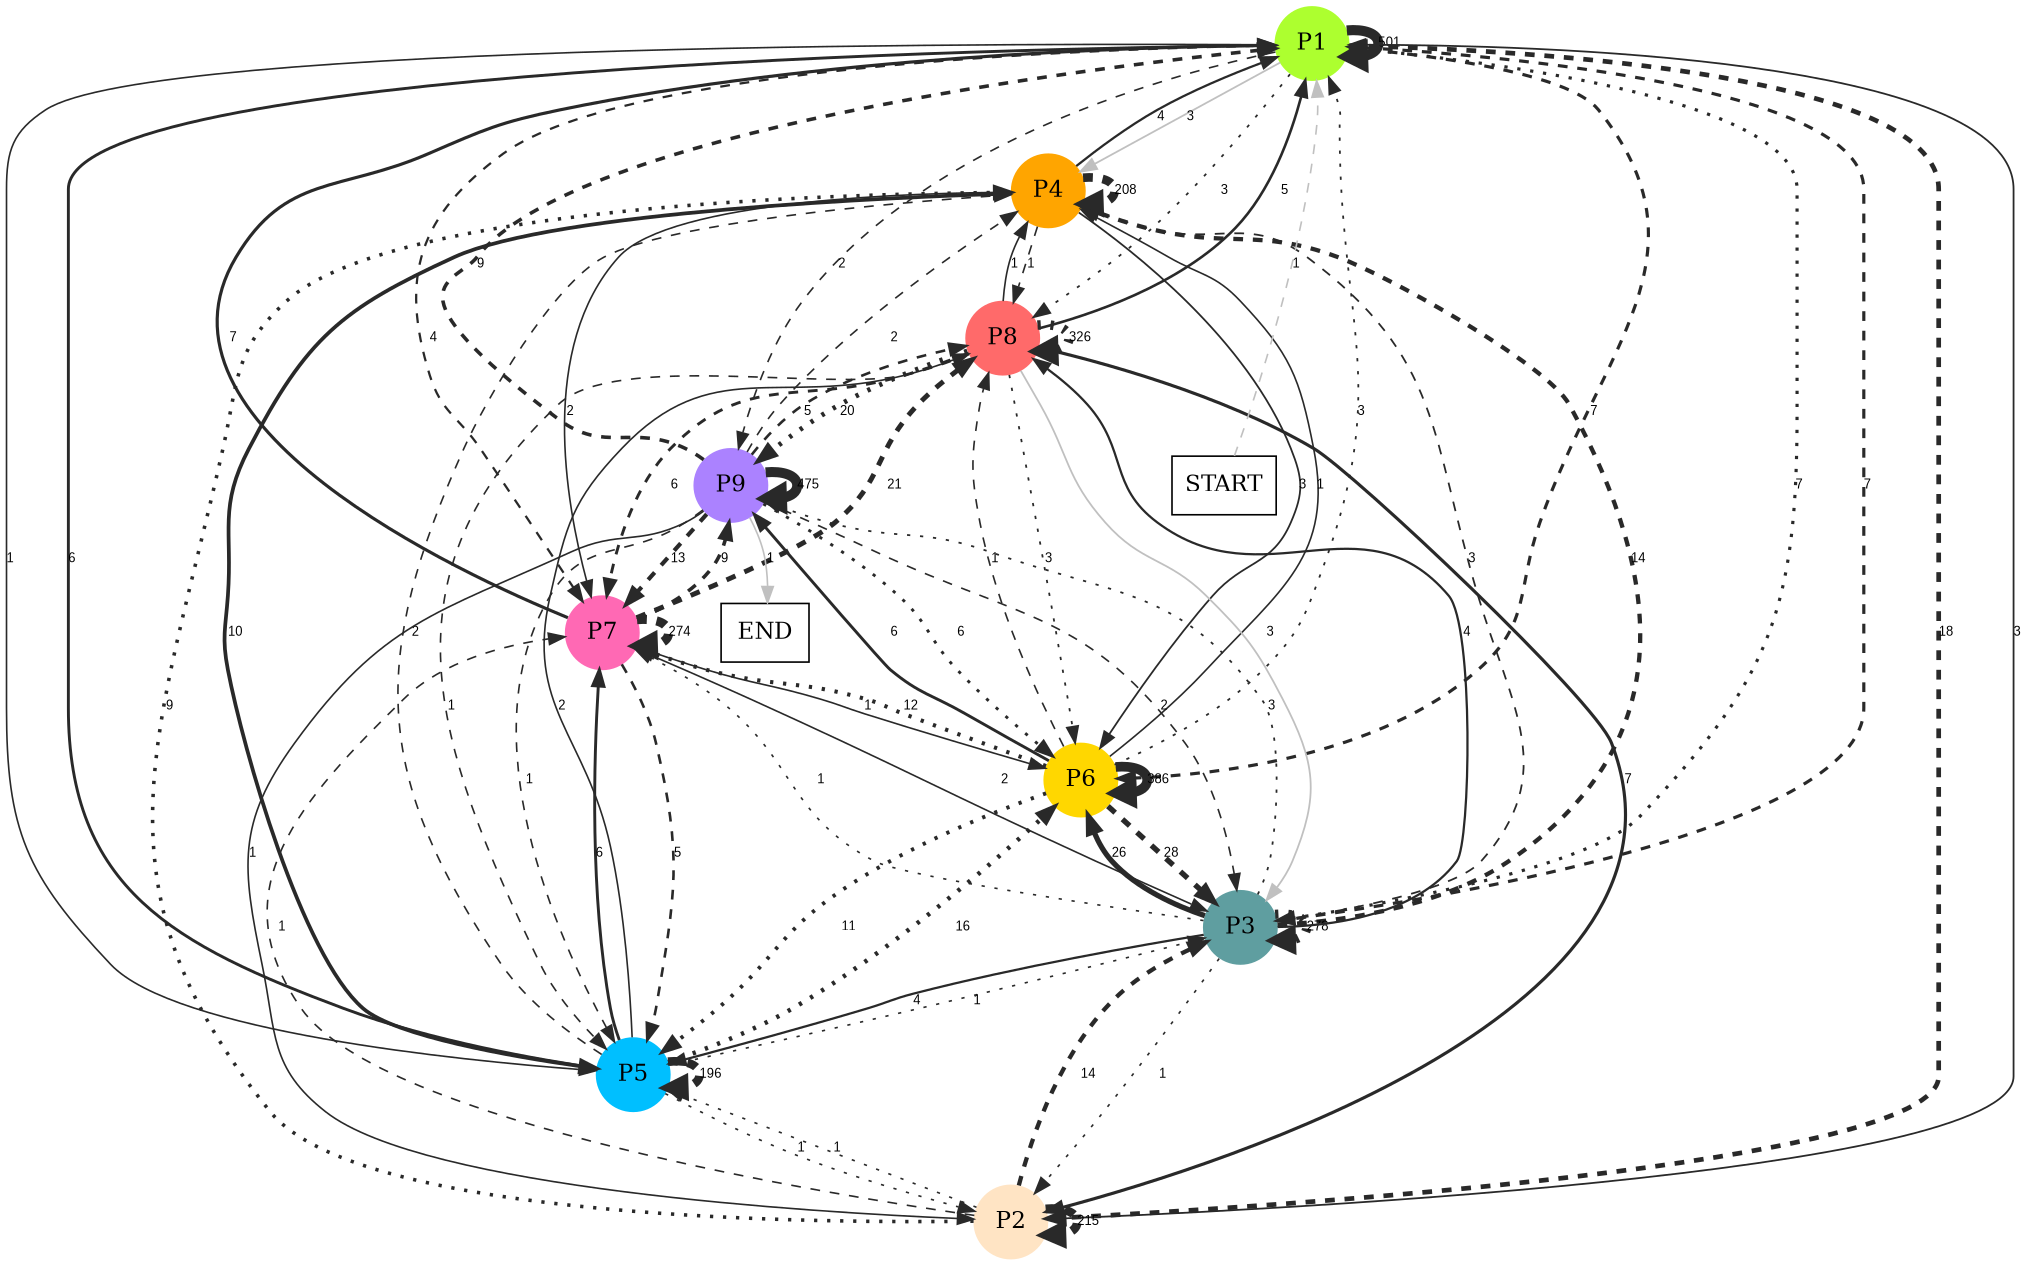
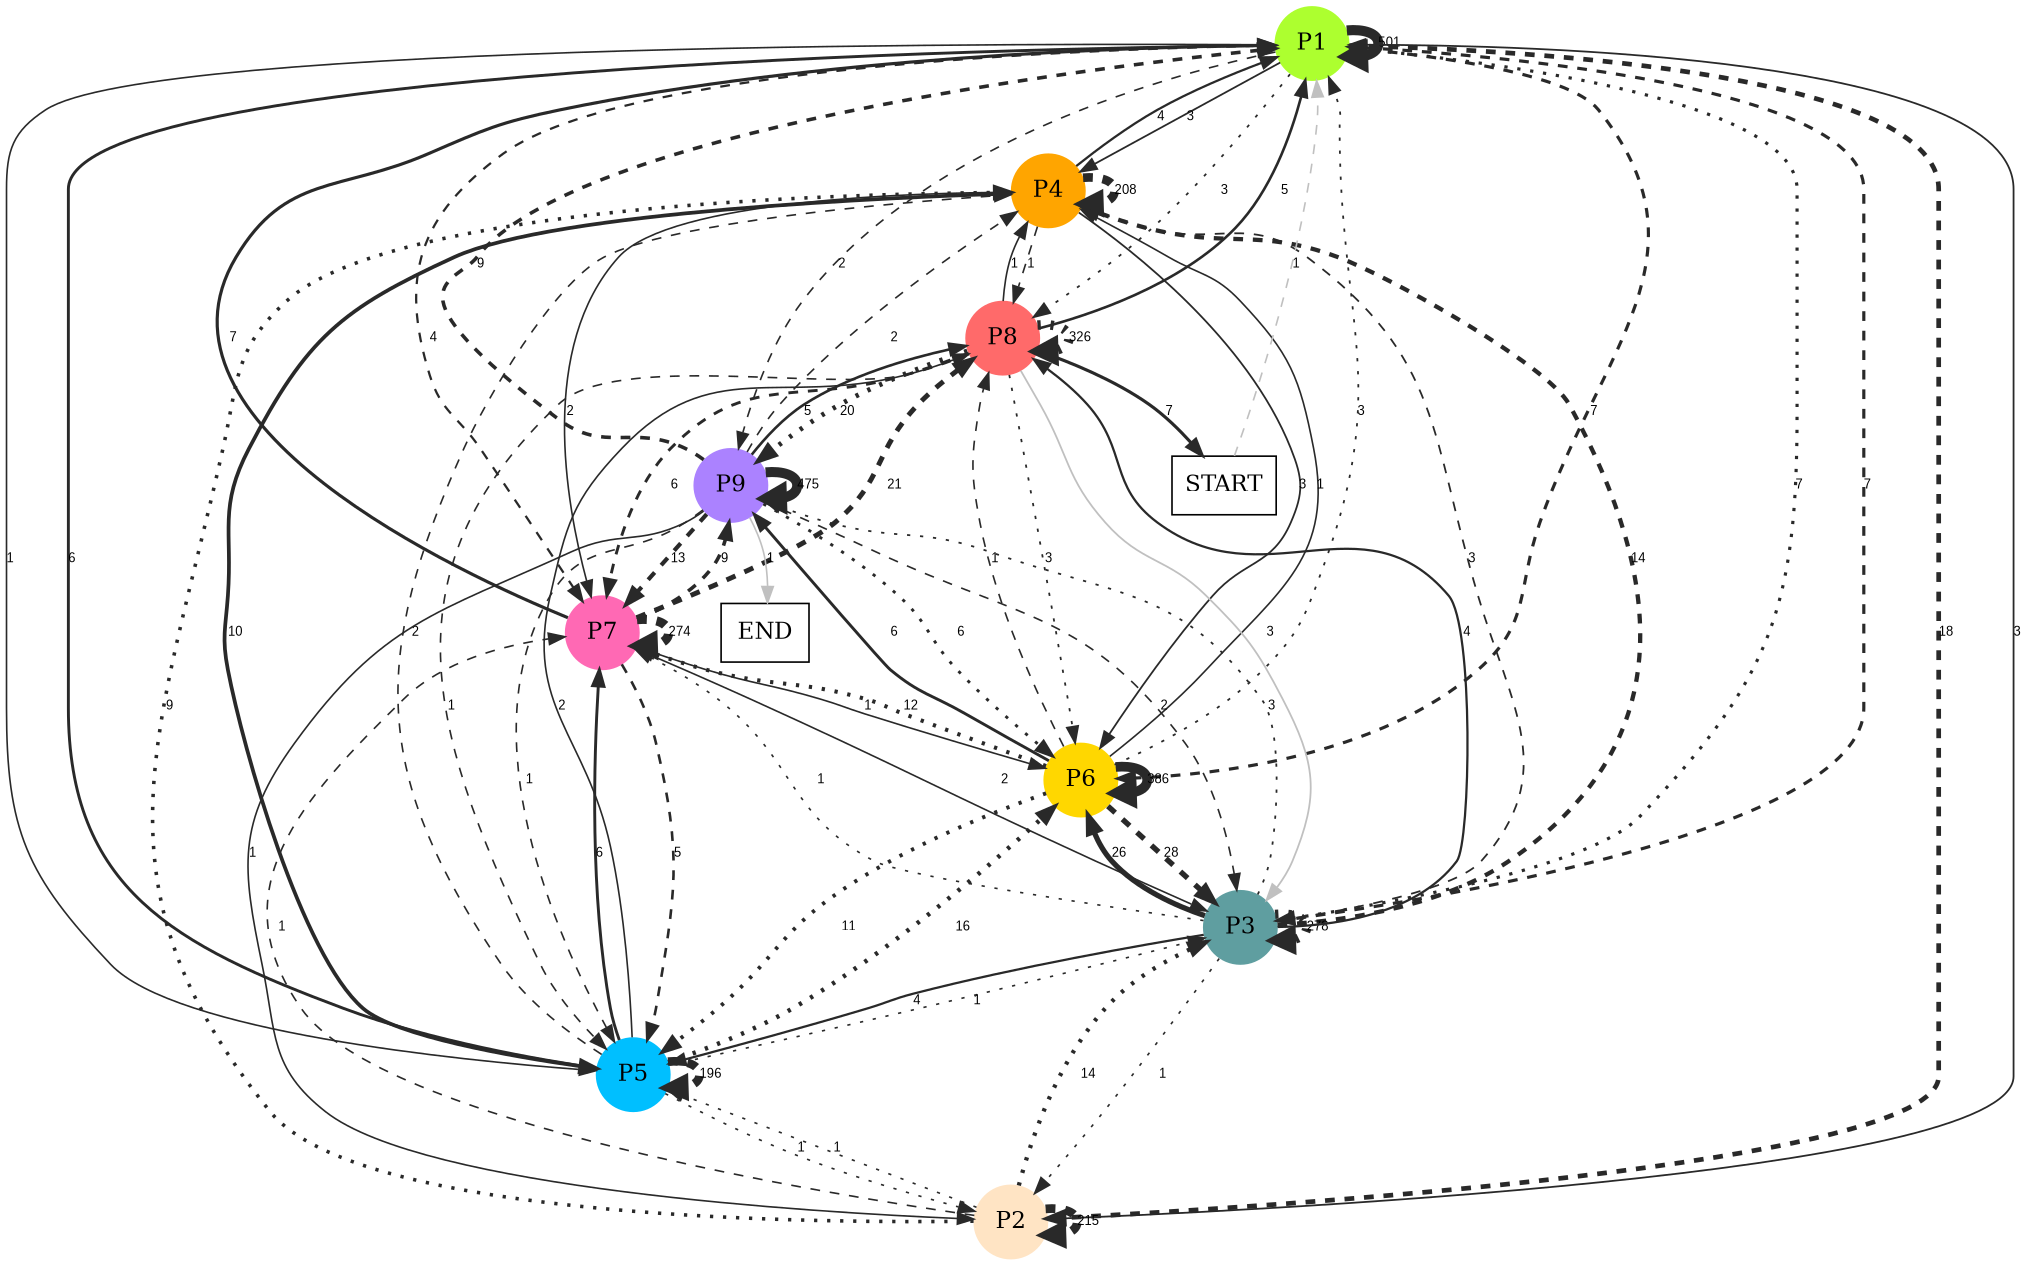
edge "P1" -> "P4": color grey -> grey16
edge "P9" -> "P8": style dashed -> solid
edge "P8" -> "P2": now "P8" -> "START"
edge "P2" -> "P3": style dashed -> dotted
